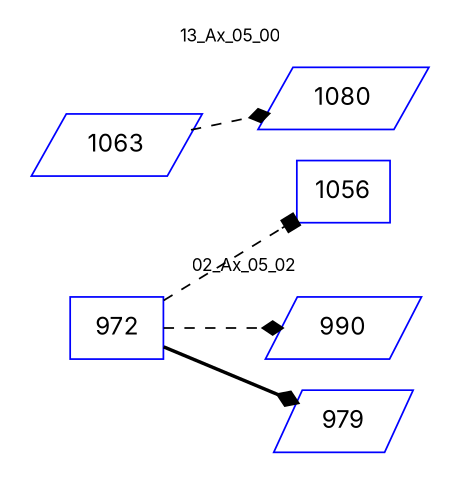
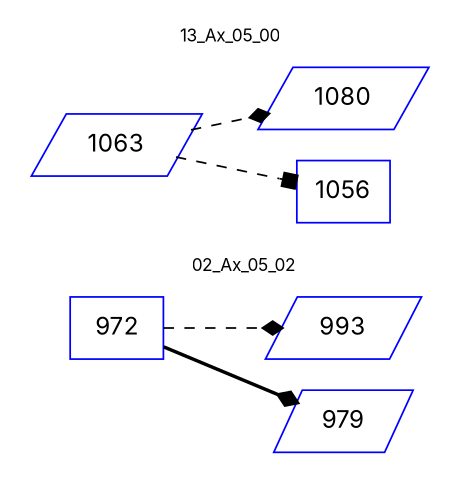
edge "972" -> "1056": now "1063" -> "1056"
node "990": label "990" -> "993"
